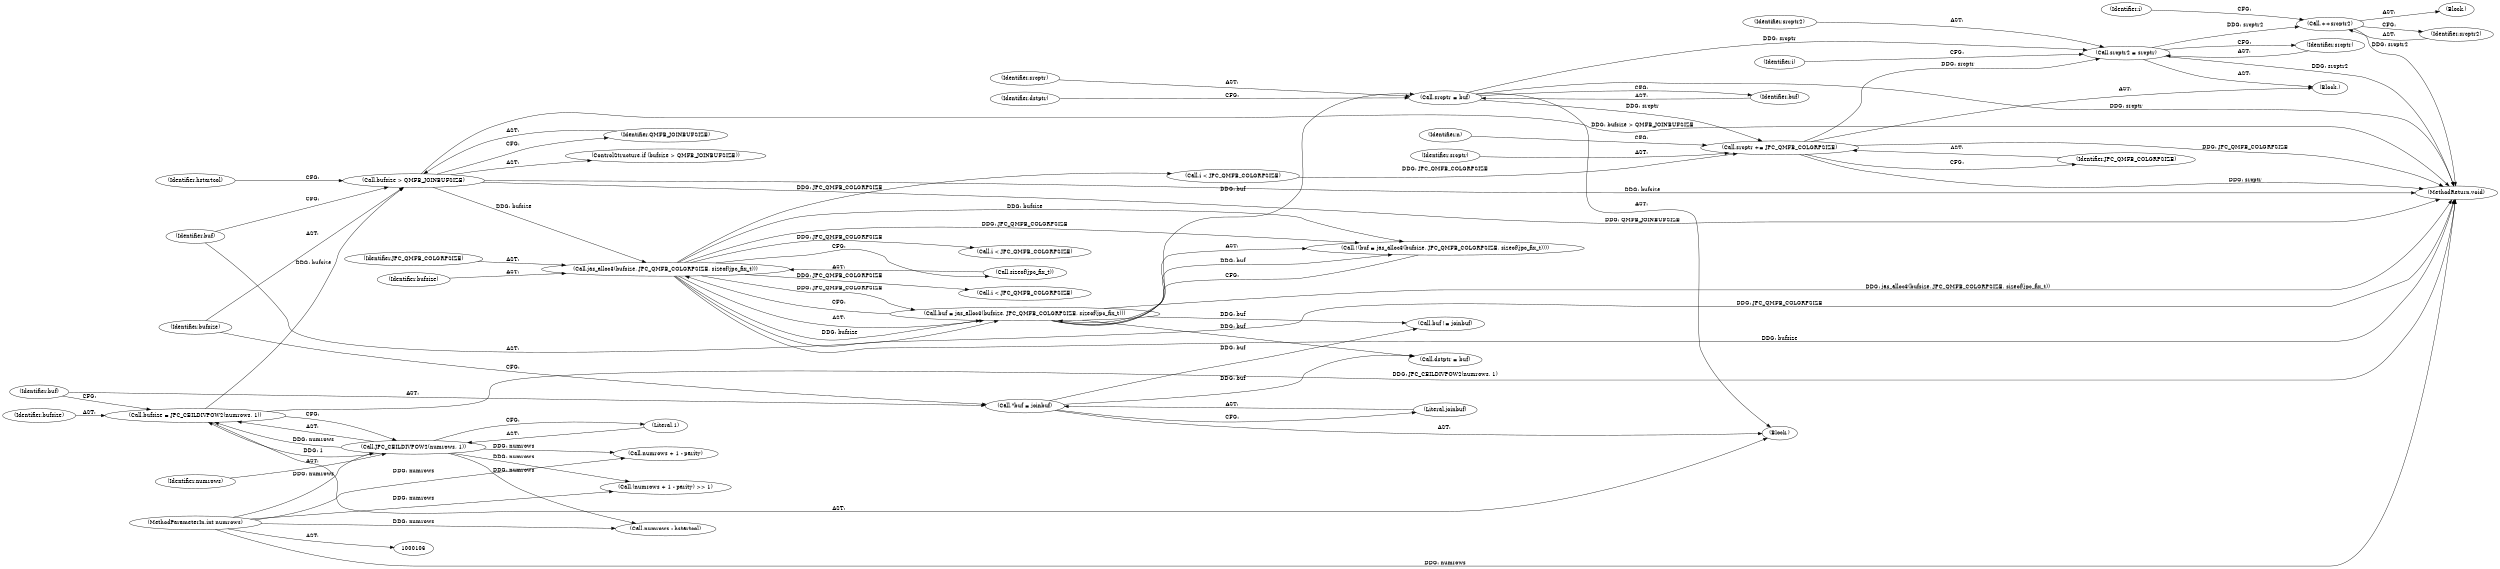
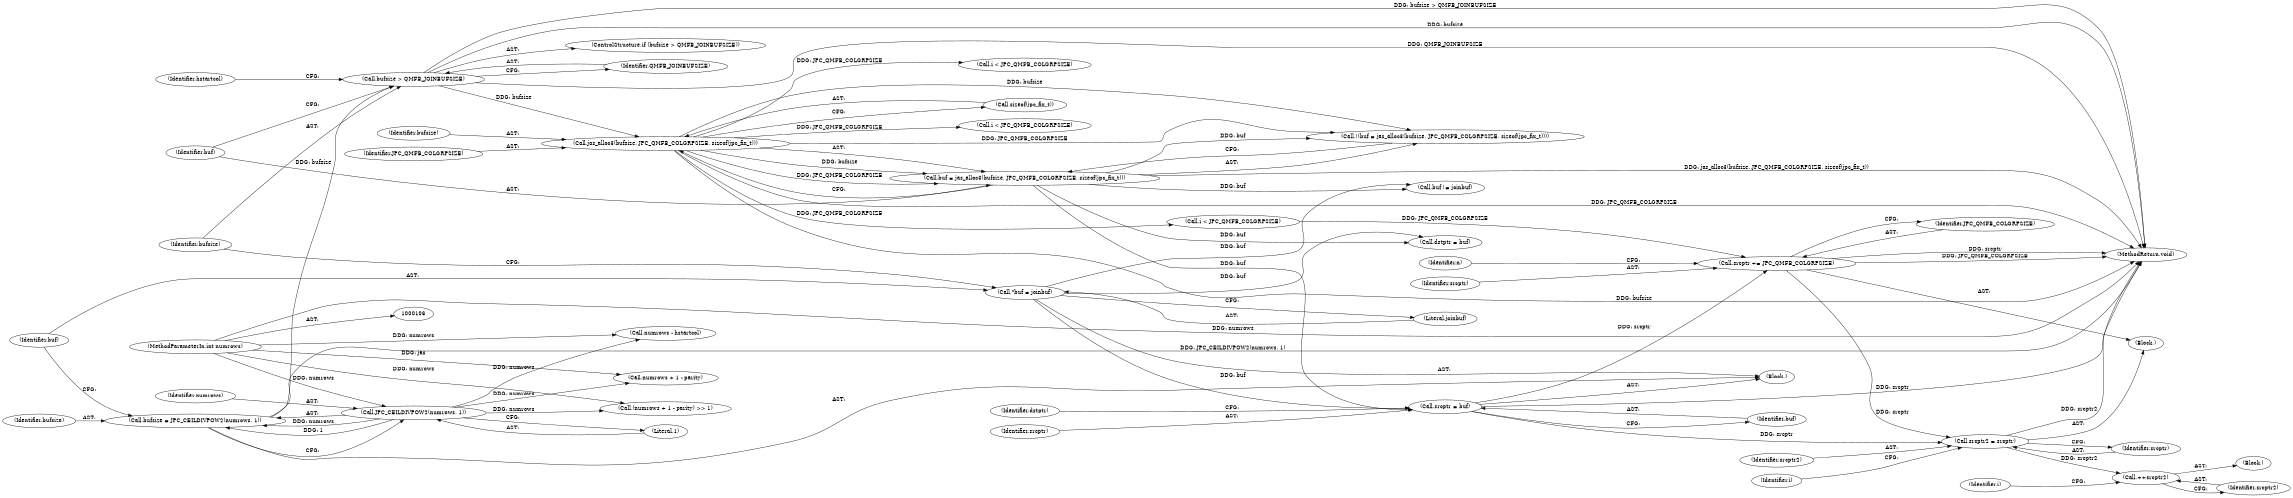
edge "(Call,++srcptr2)" -> "(MethodReturn,void)": removed, label "DDG: srcptr2"
edge "(Call,*buf = joinbuf)" -> "(Call,srcptr = buf)": added, label "DDG: buf"
edge "(MethodParameterIn,int numrows)" -> "(Call,numrows + 1 - parity)": label "DDG: numrows" -> "DDG: jas"
